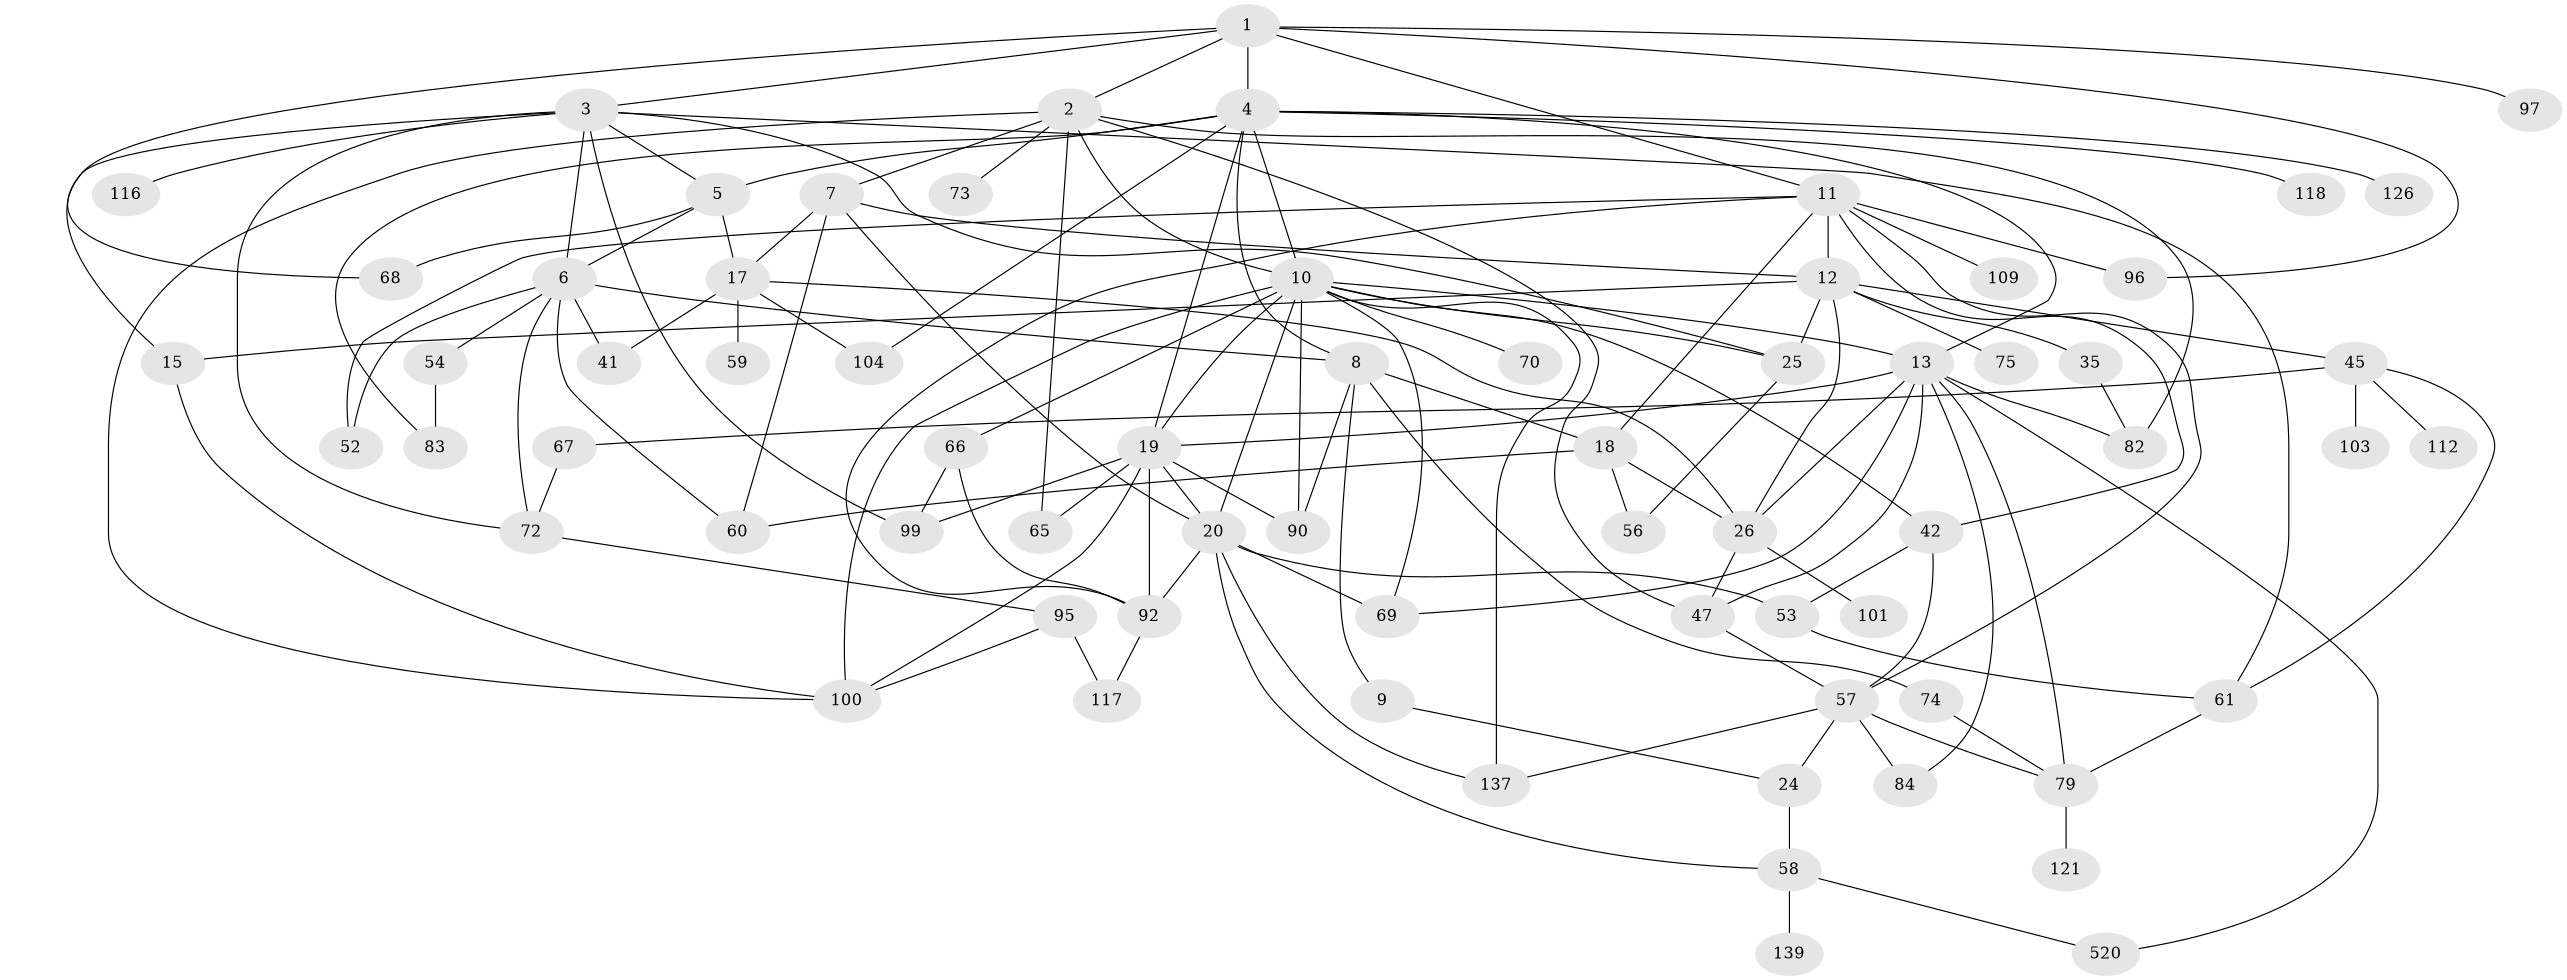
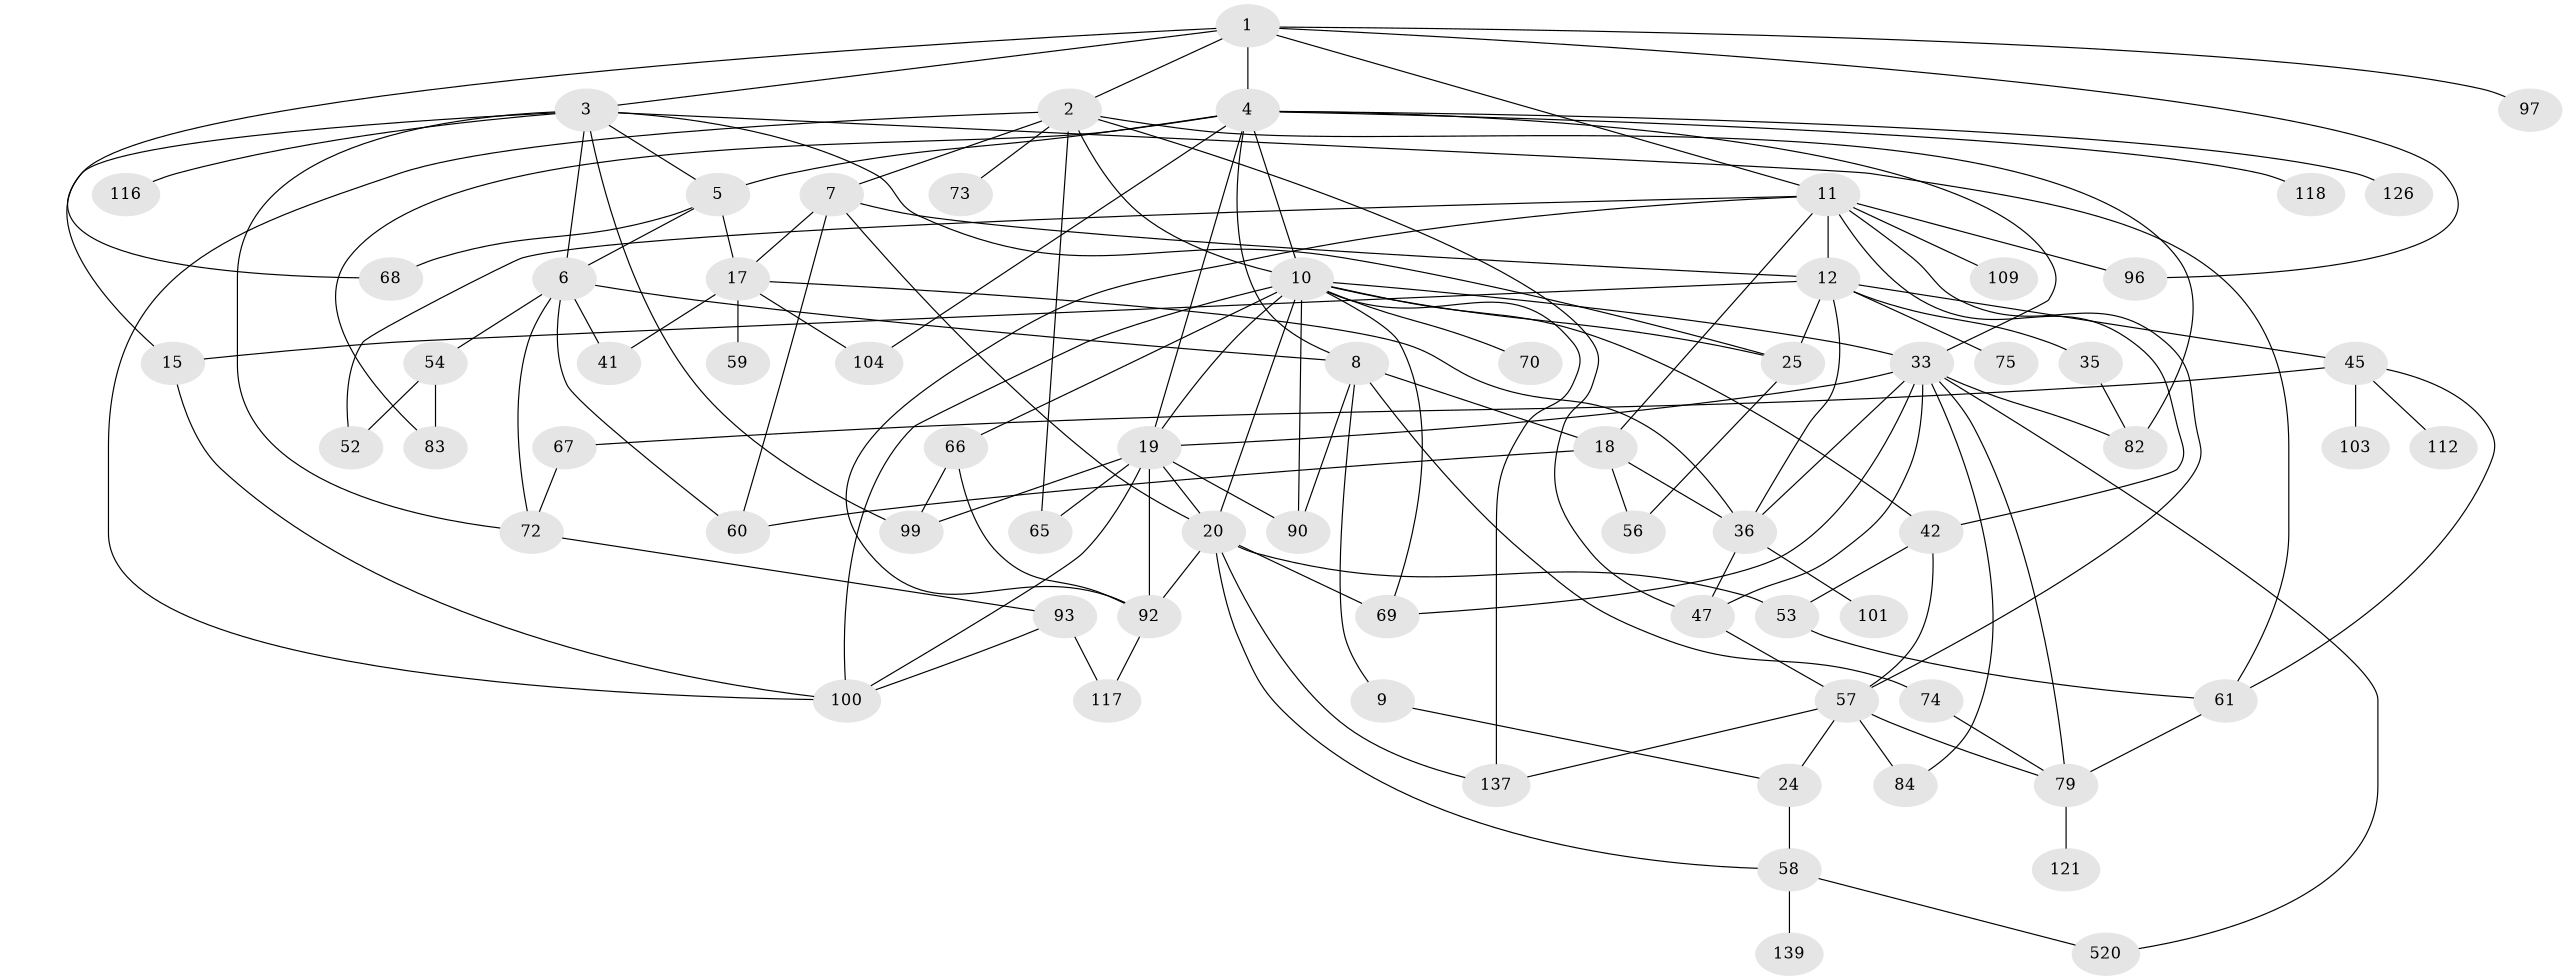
edge "6" -- "52": now "54" -- "52"
node "13": label "13" -> "33"
node "26": label "26" -> "36"
node "95": label "95" -> "93"
